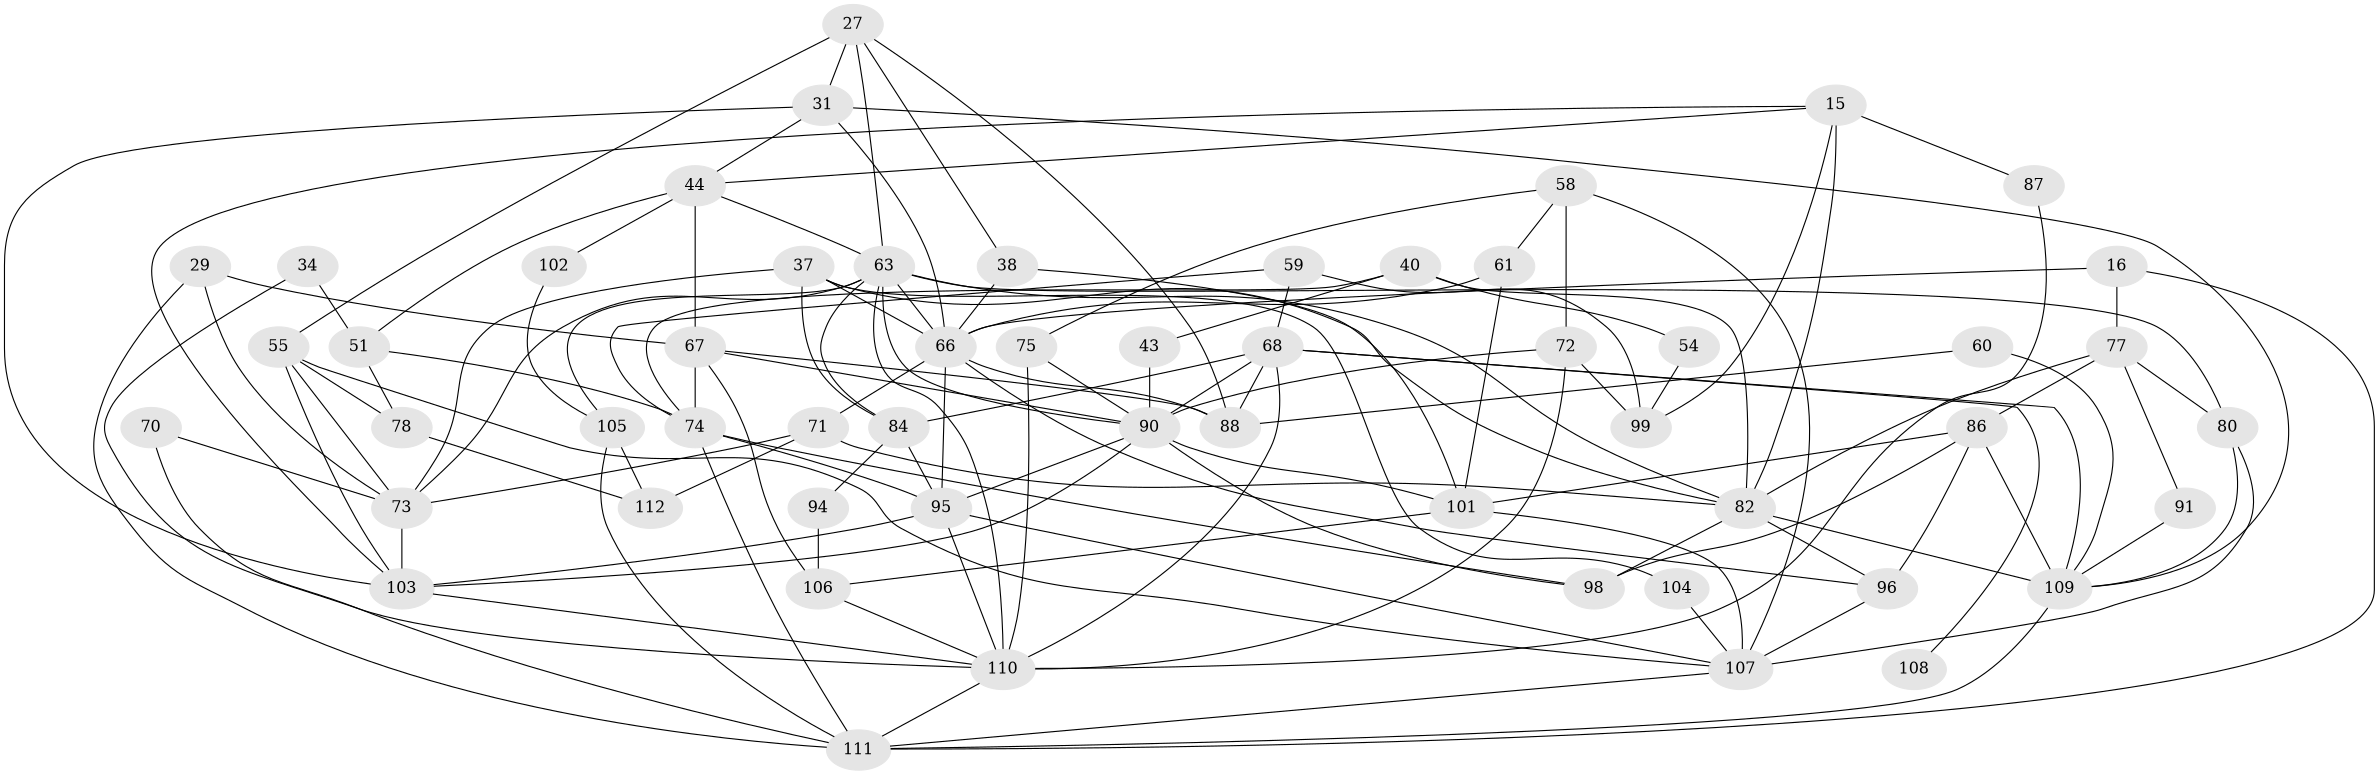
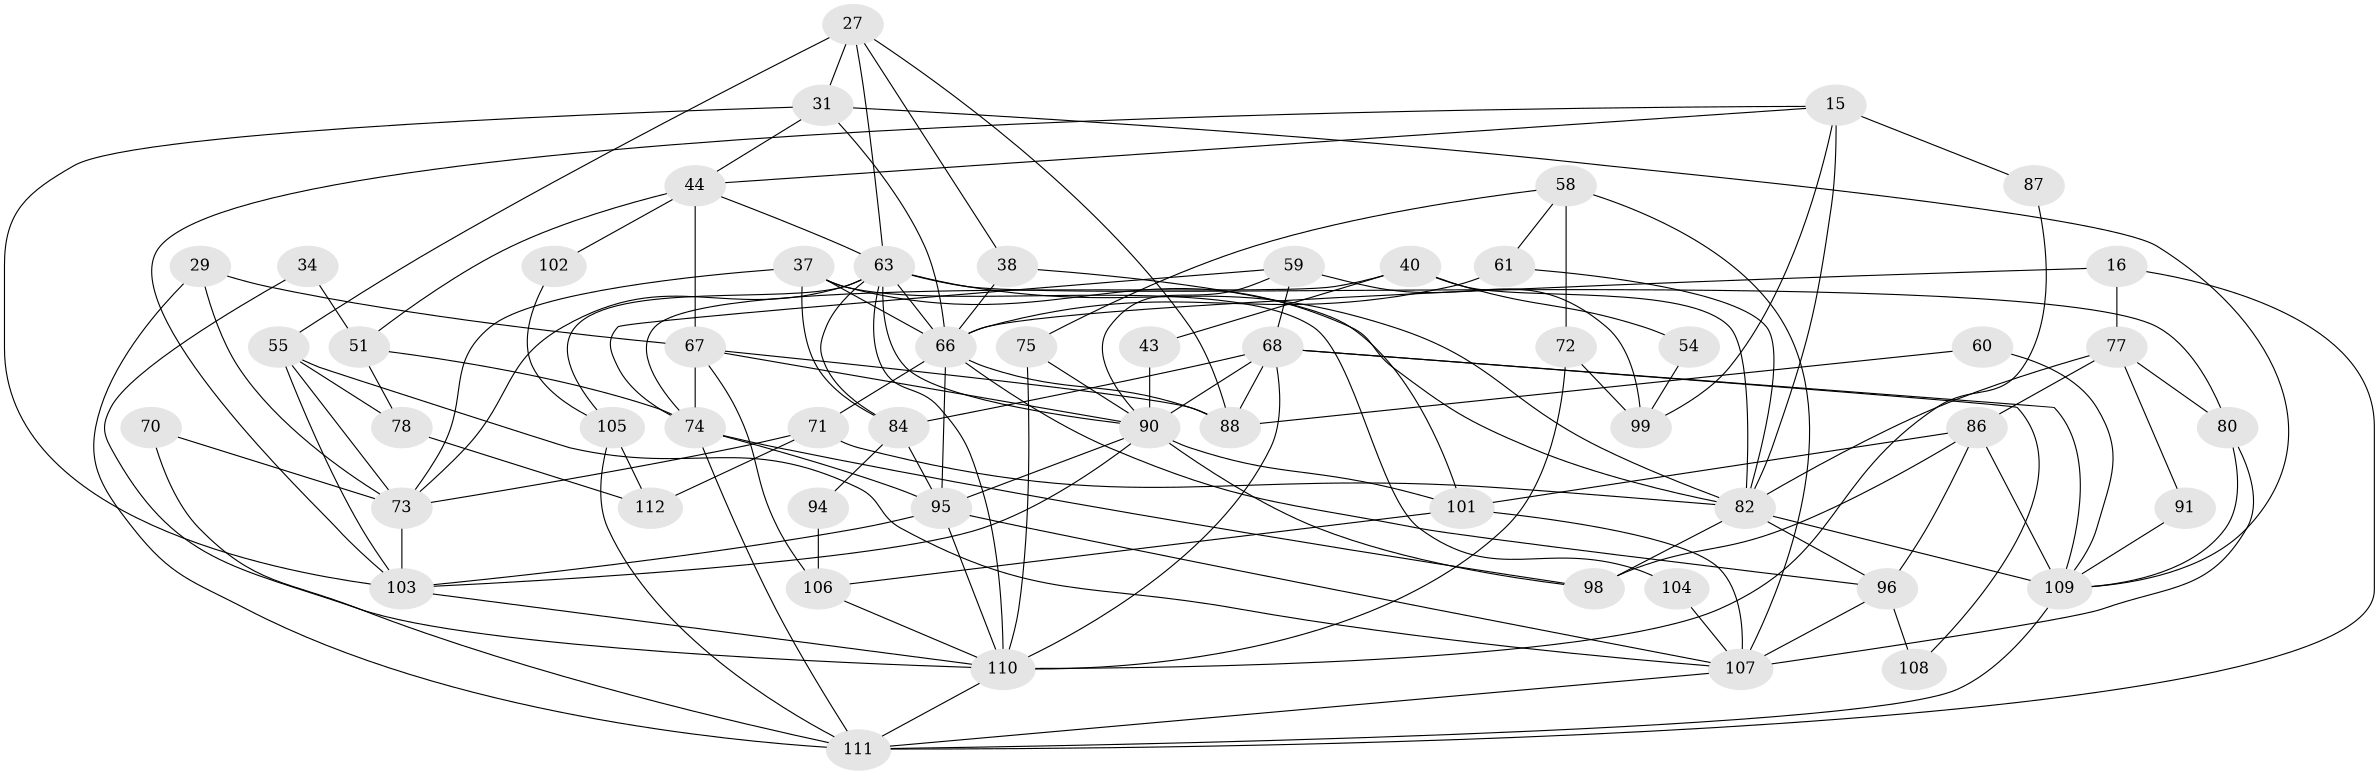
edge "72" -- "90": now "59" -- "90"
edge "61" -- "101": now "61" -- "82"
edge "96" -- "108": added
